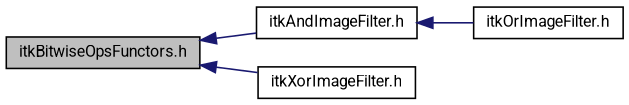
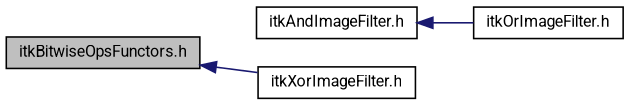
edge "itkAndImageFilter.h" -> "itkBitwiseOpsFunctors.h": removed
